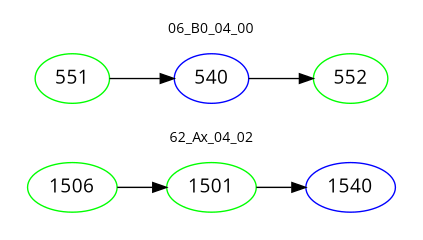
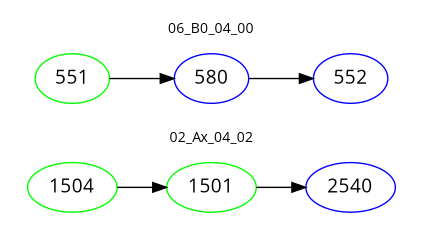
node "540": label "540" -> "580"
node "552": color green -> blue
cluster "62_Ax_04_02": label "62_Ax_04_02" -> "02_Ax_04_02"
node "1506": label "1506" -> "1504"
node "1540": label "1540" -> "2540"
